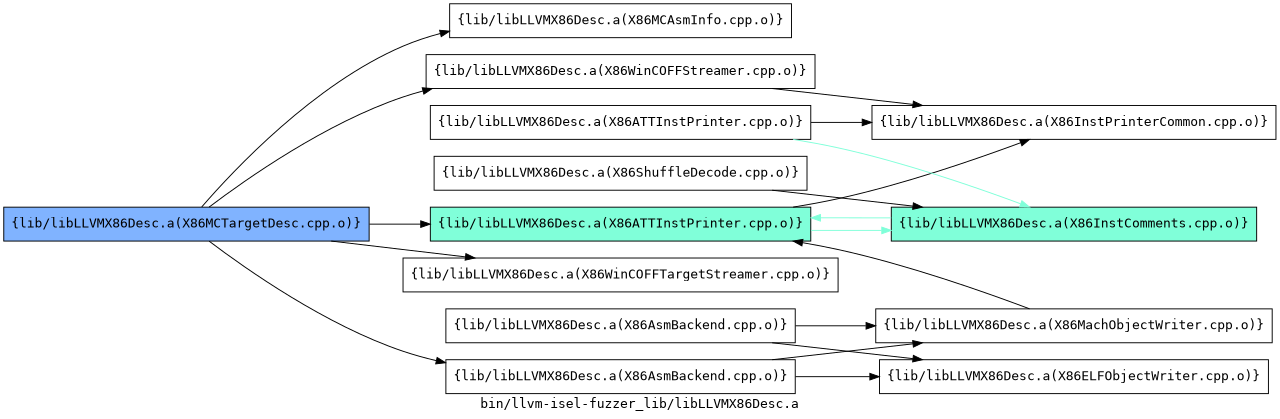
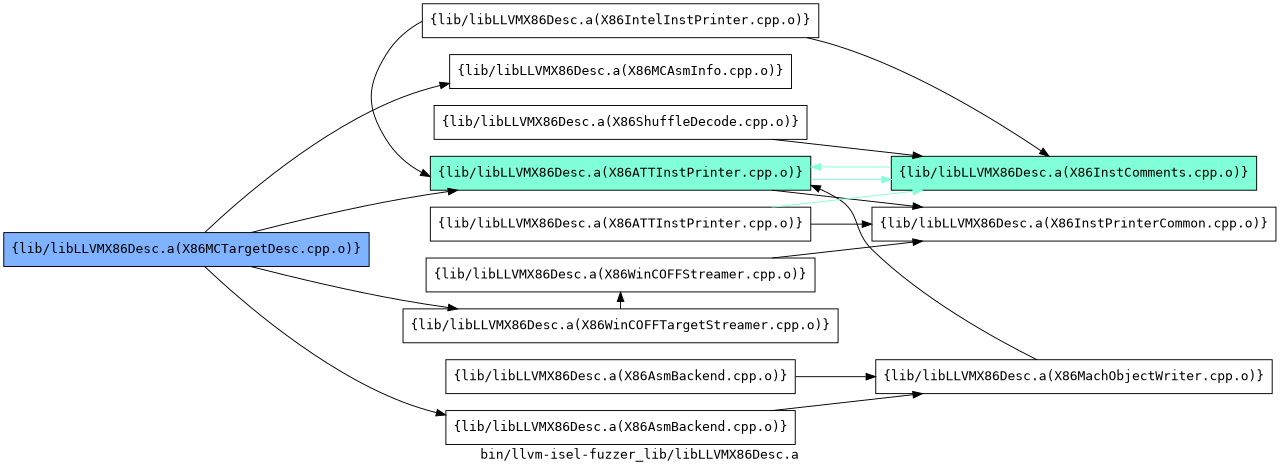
node "{lib/libLLVMX86Desc.a(X86IntelInstPrinter.cpp.o)}": added
edge "{lib/libLLVMX86Desc.a(X86MCTargetDesc.cpp.o)}" -> "{lib/libLLVMX86Desc.a(X86WinCOFFStreamer.cpp.o)}": now "{lib/libLLVMX86Desc.a(X86WinCOFFTargetStreamer.cpp.o)}" -> "{lib/libLLVMX86Desc.a(X86WinCOFFStreamer.cpp.o)}"
node "{lib/libLLVMX86Desc.a(X86ELFObjectWriter.cpp.o)}": removed
